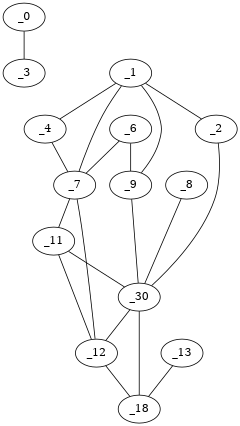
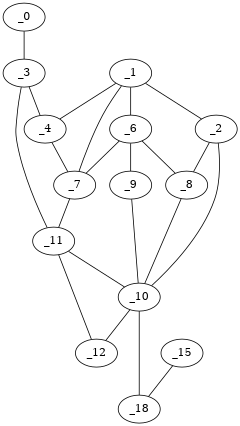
edge "_3" -- "_4": added
edge "_1" -- "_9": now "_1" -- "_6"
edge "_6" -- "_8": added
edge "_2" -- "_8": added
edge "_3" -- "_11": added
edge "_7" -- "_12": removed
node "_30": label "_30" -> "_10"
node "_13": label "_13" -> "_15"
edge "_12" -- "_18": removed
